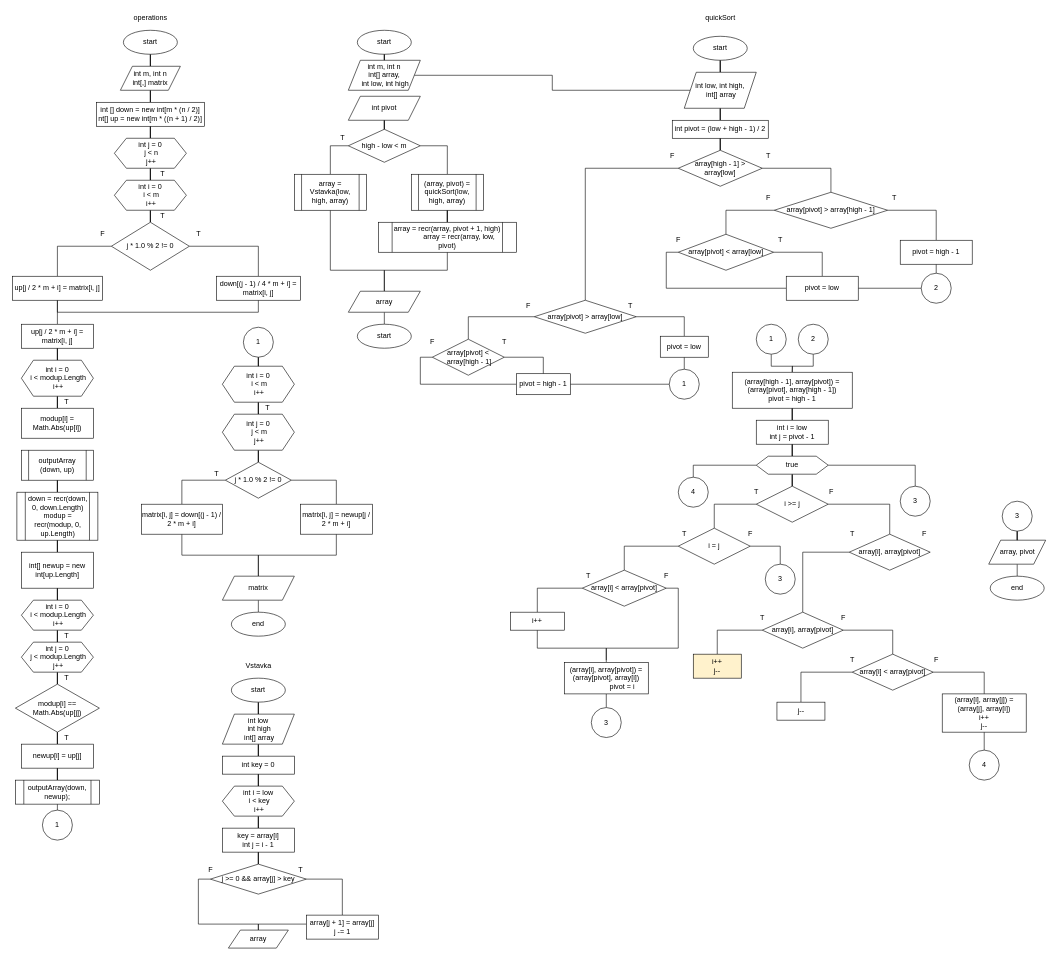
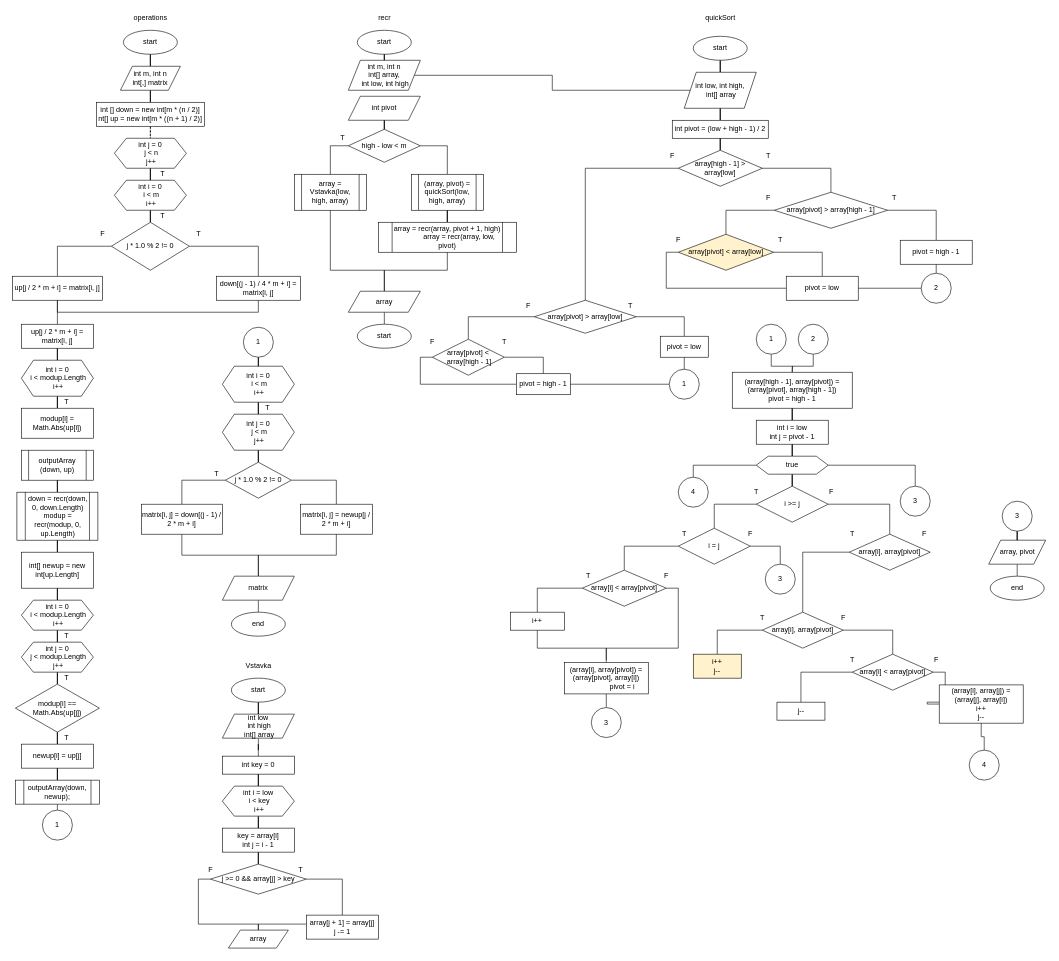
node "recr": added
edge "int [] down = new int[m * (n / 2)] nt[] up = new int[m * ((n + 1) / 2)]" -- "int j = 0 j < n j++": style solid -> dashed
node "array[pivot] < array[low]": fillcolor #ffffff -> #fff2cc
node "(array[i], array[j]) = (array[j], array[i]) i++ j--": moved (984, 713) -> (981, 704)
node "int low int high int[] array": size 72x30 -> 72x24
